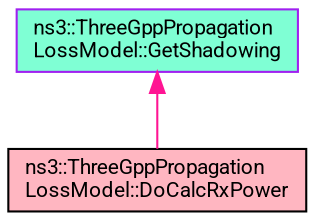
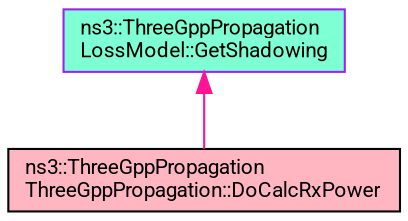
node "ns3::ThreeGppPropagation LossModel::DoCalcRxPower": label "ns3::ThreeGppPropagation LossModel::DoCalcRxPower" -> "ns3::ThreeGppPropagation ThreeGppPropagation::DoCalcRxPower"
